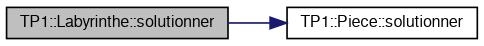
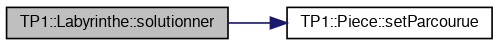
node "TP1::Piece::solutionner": label "TP1::Piece::solutionner" -> "TP1::Piece::setParcourue"
